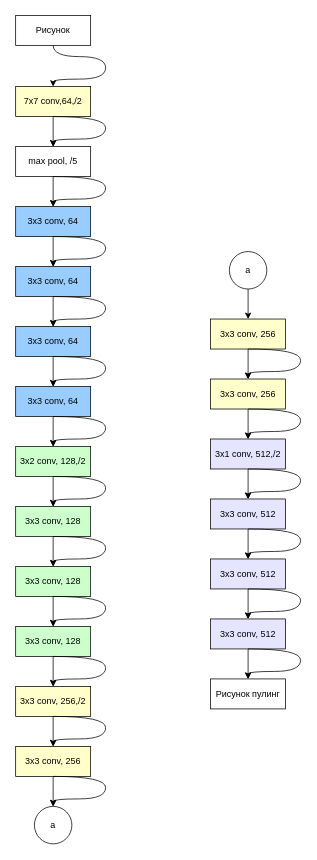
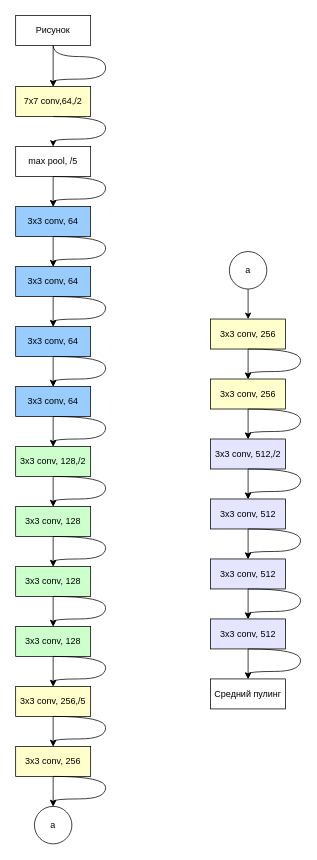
edge "Рисунок" -> "7x7 conv,64,/2": added
edge "7x7 conv,64,/2" -> "max pool, /5": removed
node "3x1 conv, 512,/2": label "3x1 conv, 512,/2" -> "3x3 conv, 512,/2"
node "3x2 conv, 128,/2": label "3x2 conv, 128,/2" -> "3x3 conv, 128,/2"
node "Рисунок пулинг": label "Рисунок пулинг" -> "Средний пулинг"
node "3x3 conv, 256,/2": label "3x3 conv, 256,/2" -> "3x3 conv, 256,/5"
